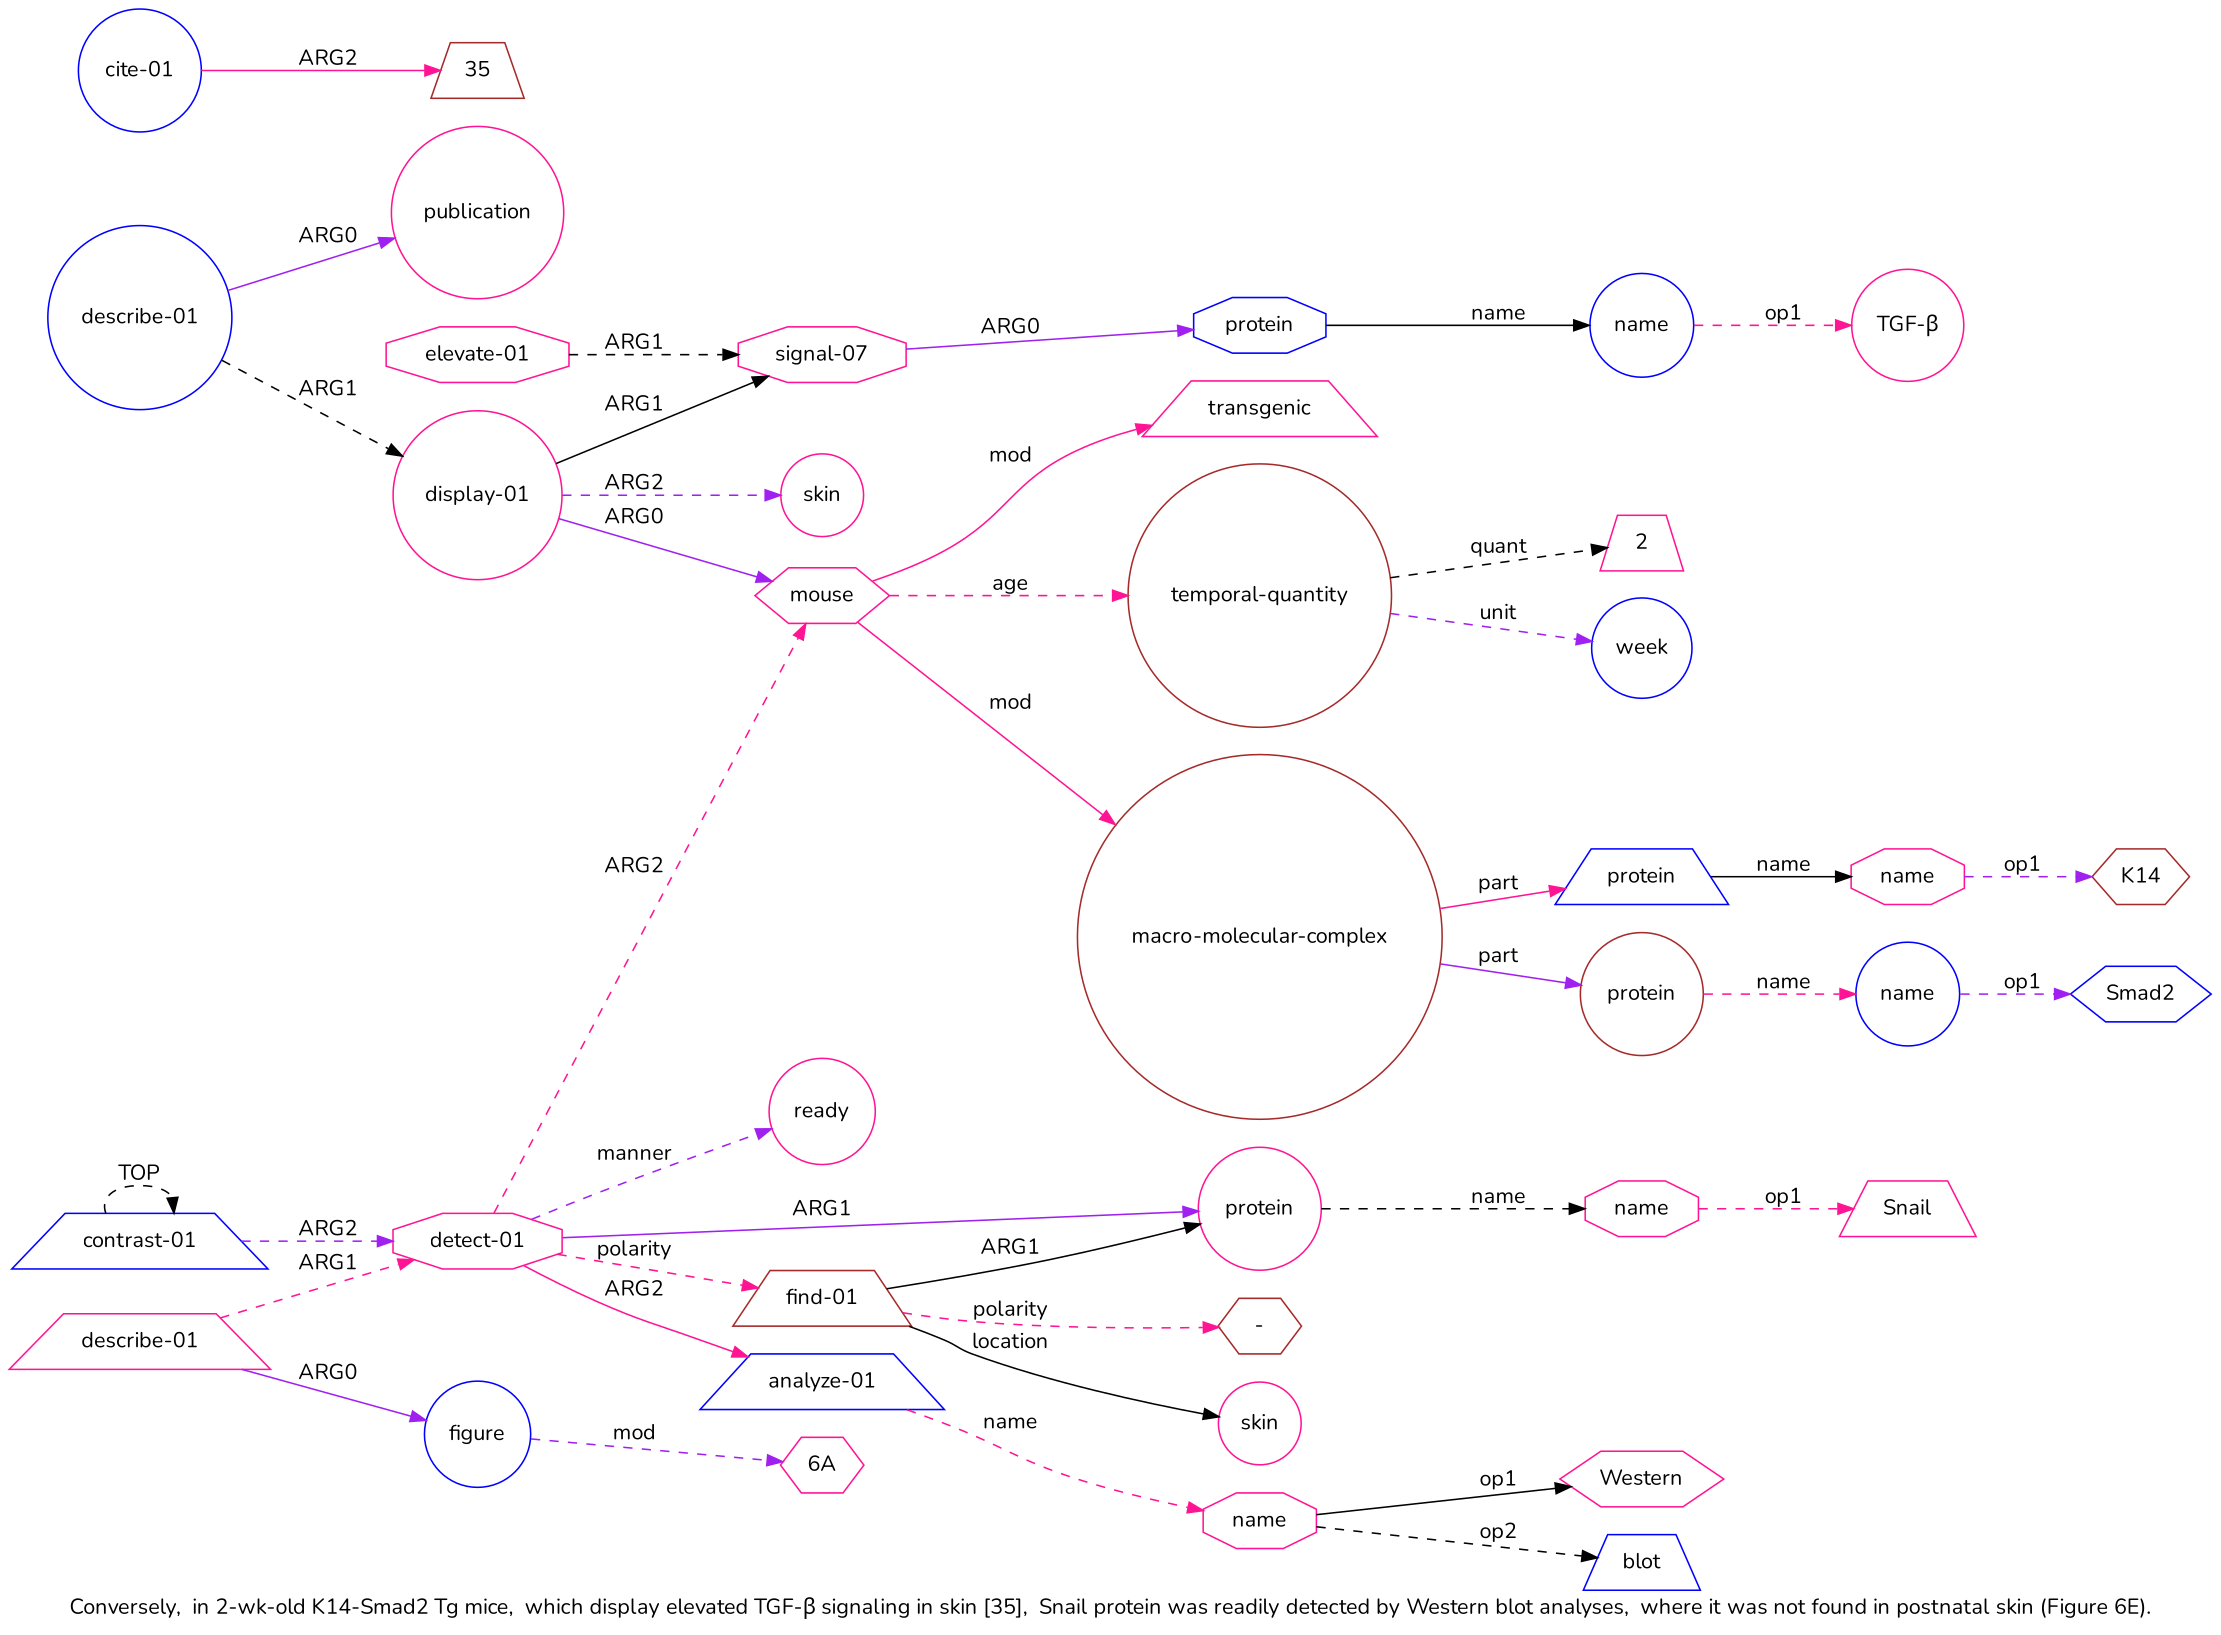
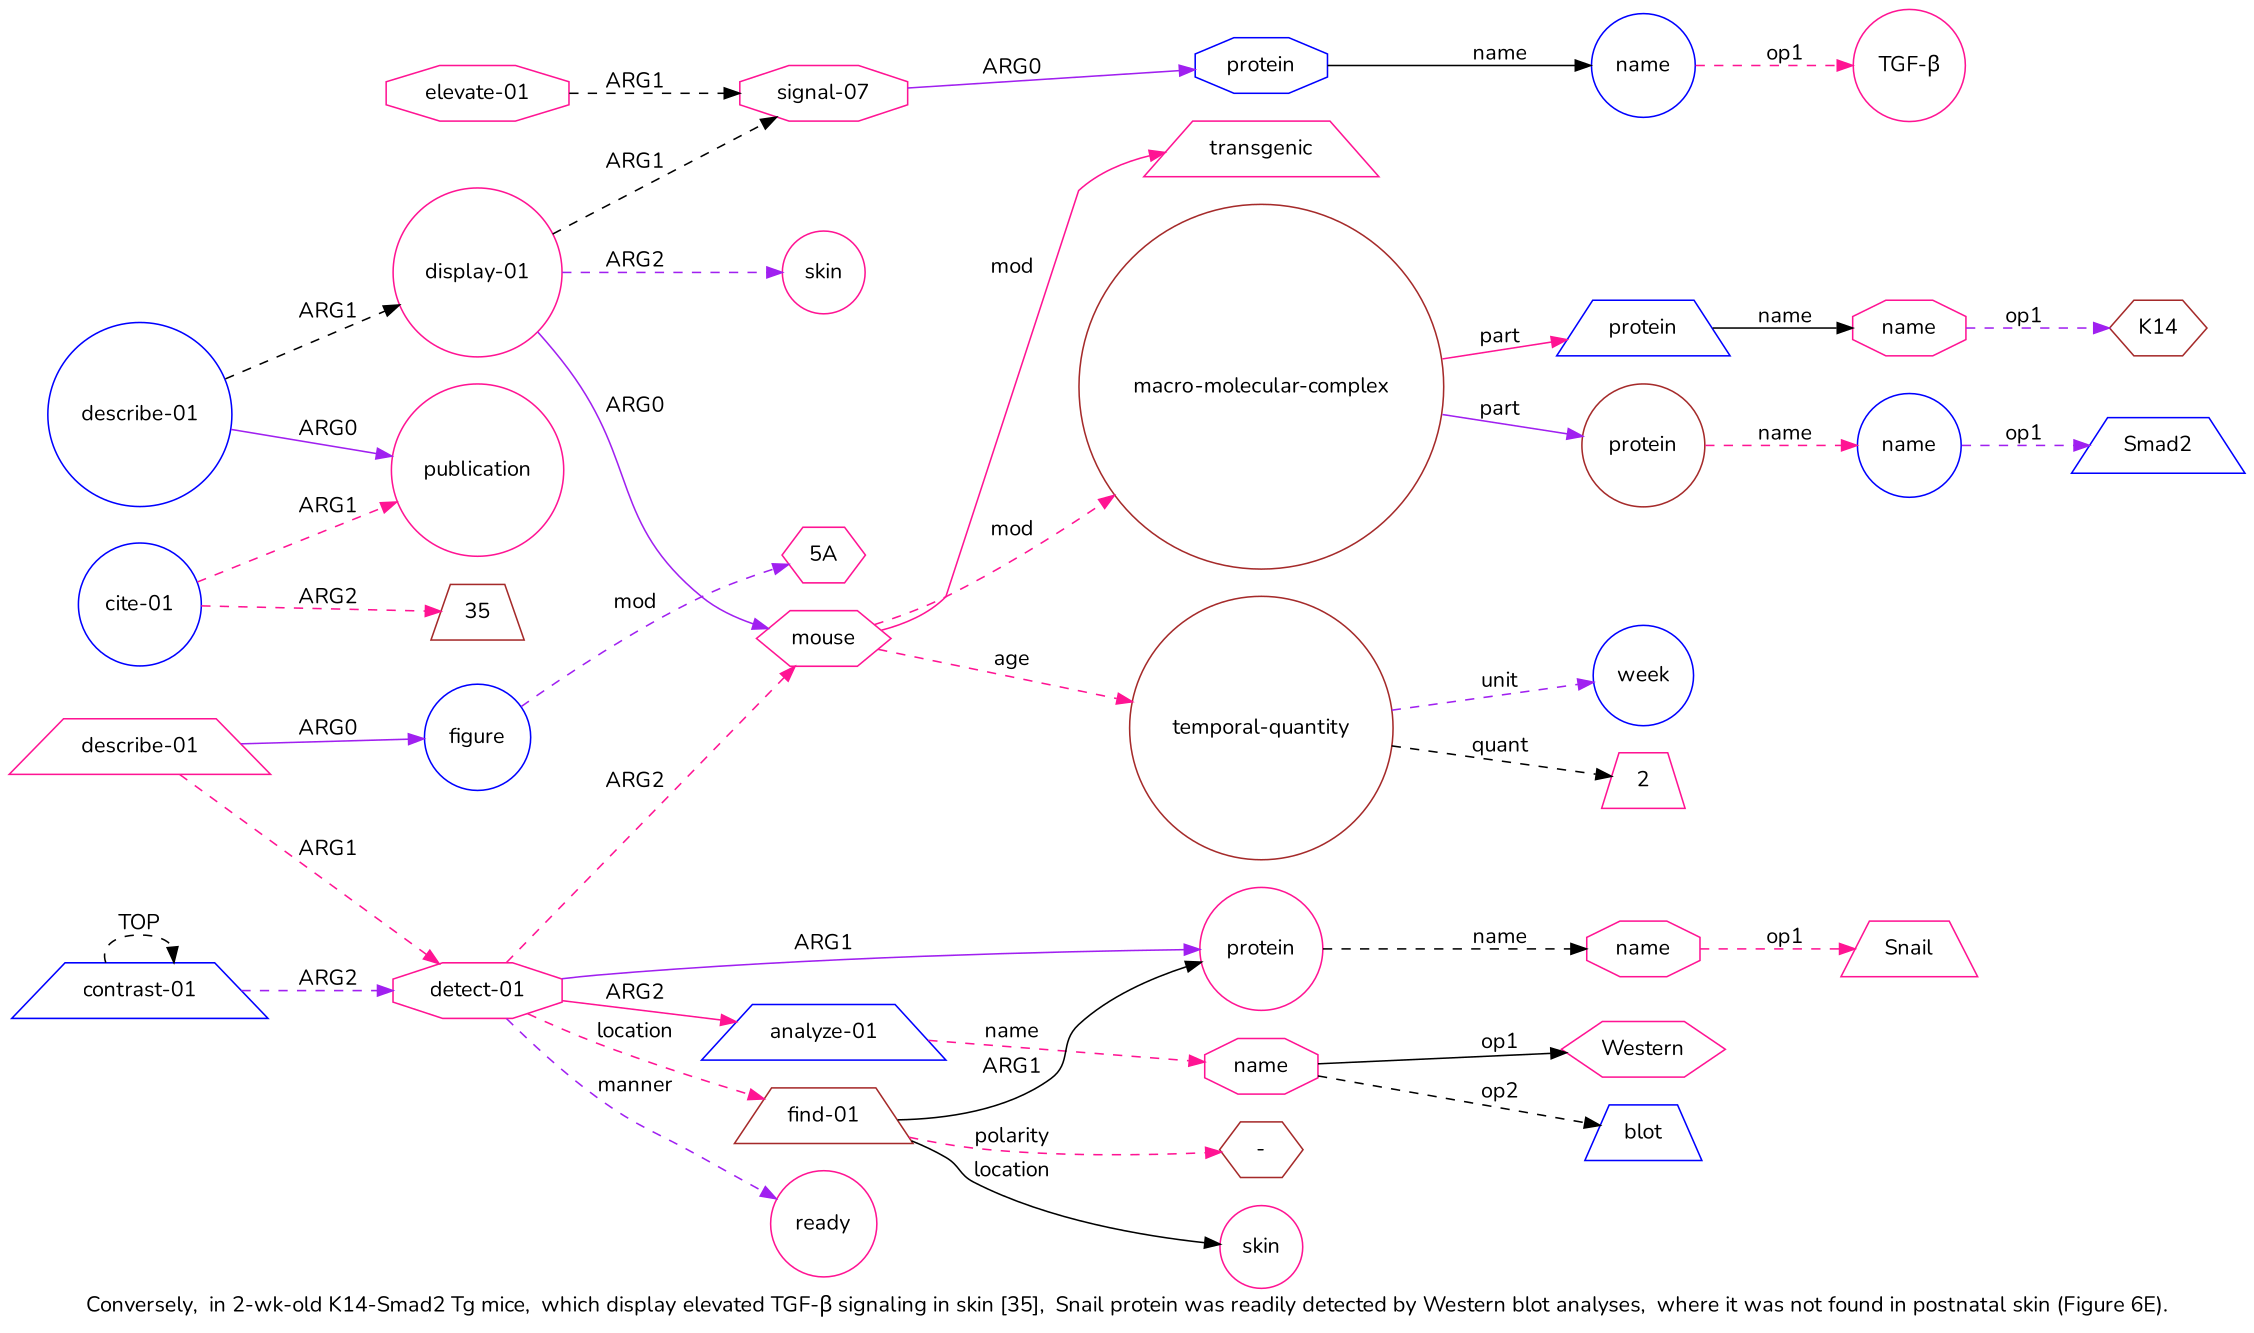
edge "cite-01" -> "35": style solid -> dashed
edge "display-01" -> "signal-07": style solid -> dashed
edge "cite-01" -> "publication": added, label "ARG1"
edge "mouse" -> "macro-molecular-complex": style solid -> dashed
node "Smad2": shape hexagon -> trapezium
edge "detect-01" -> "find-01": label "polarity" -> "location"
node "6A": label "6A" -> "5A"
